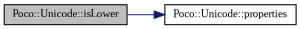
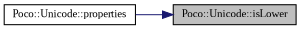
edge "Poco::Unicode::isLower" -> "Poco::Unicode::properties": reversed
